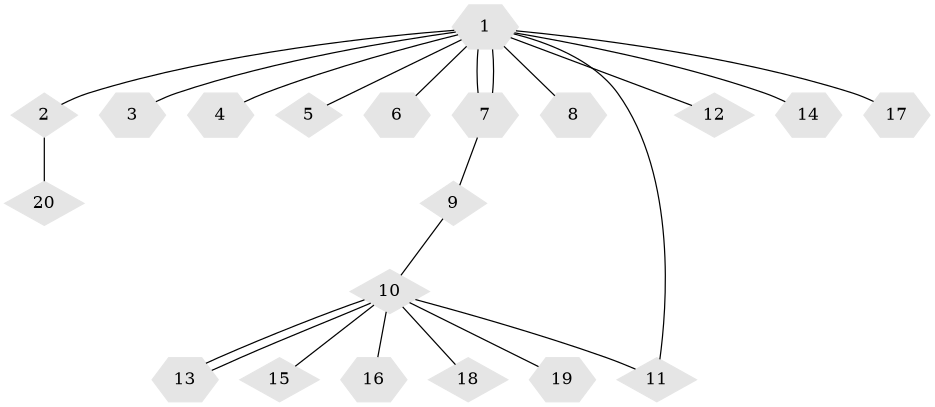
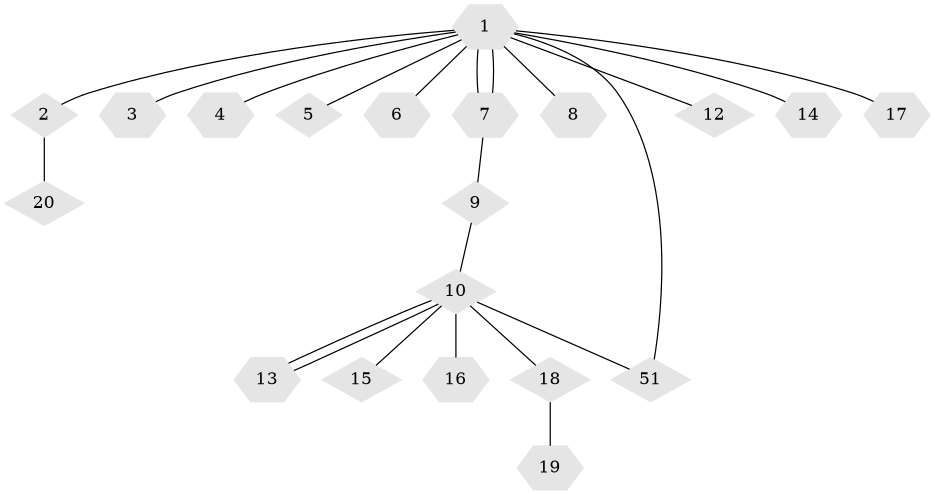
edge "10" -- "19": now "18" -- "19"
node "11": label "11" -> "51"
